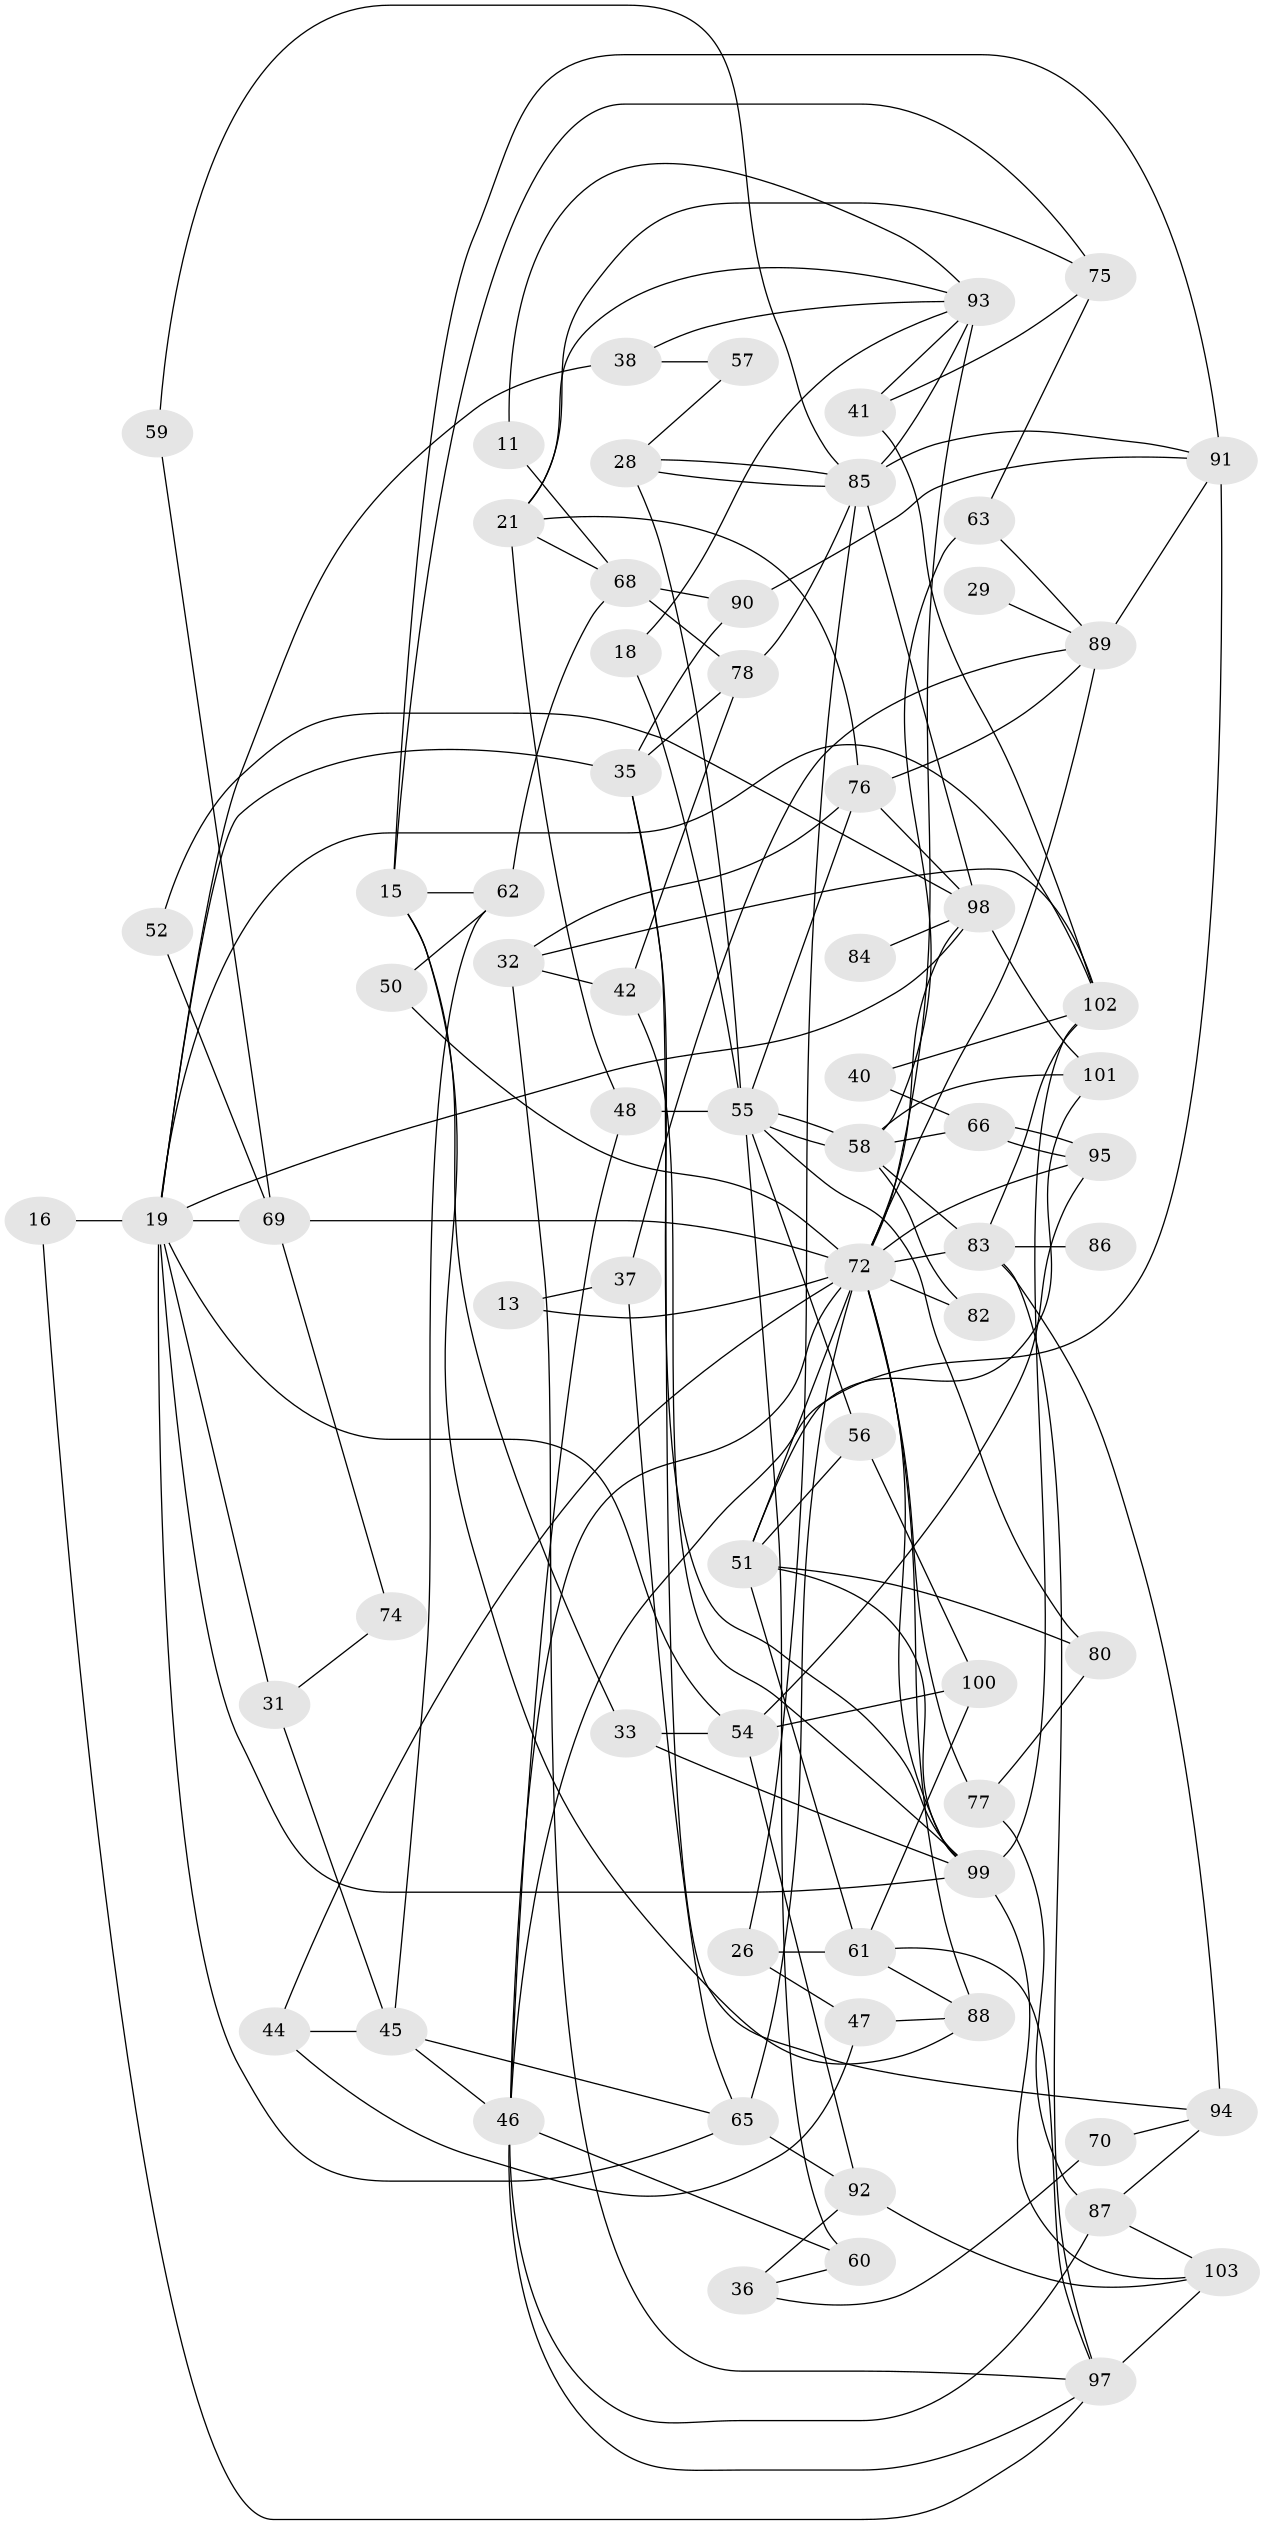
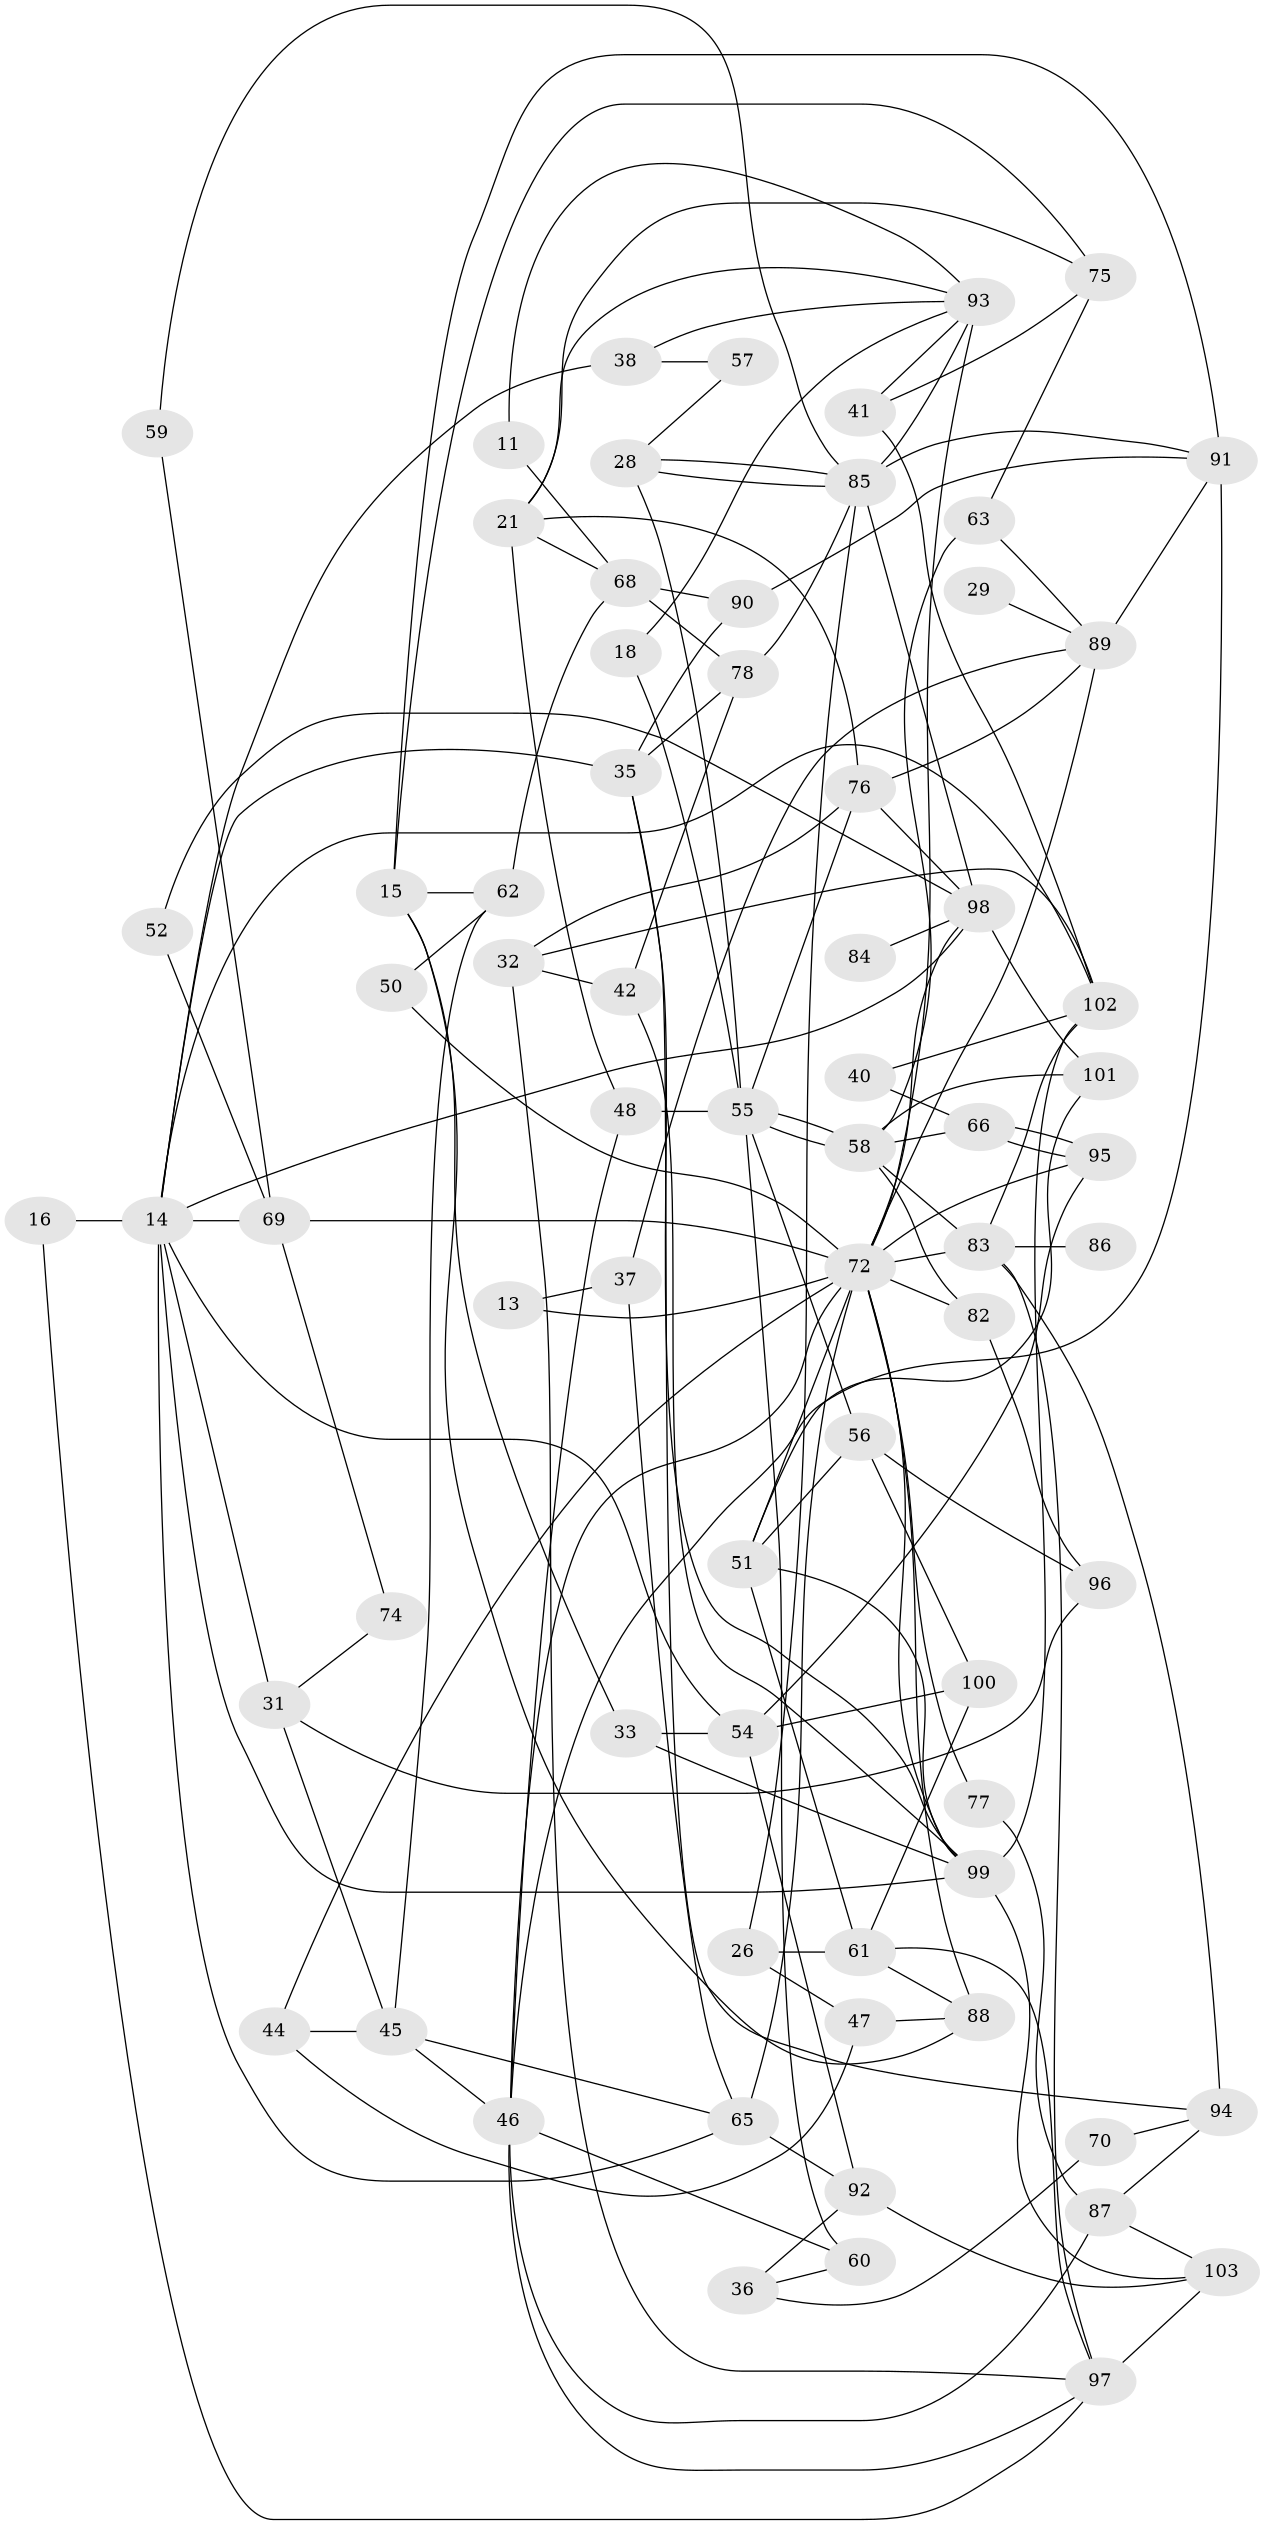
node "19": label "19" -> "14"
node "96": added
node "80": removed
